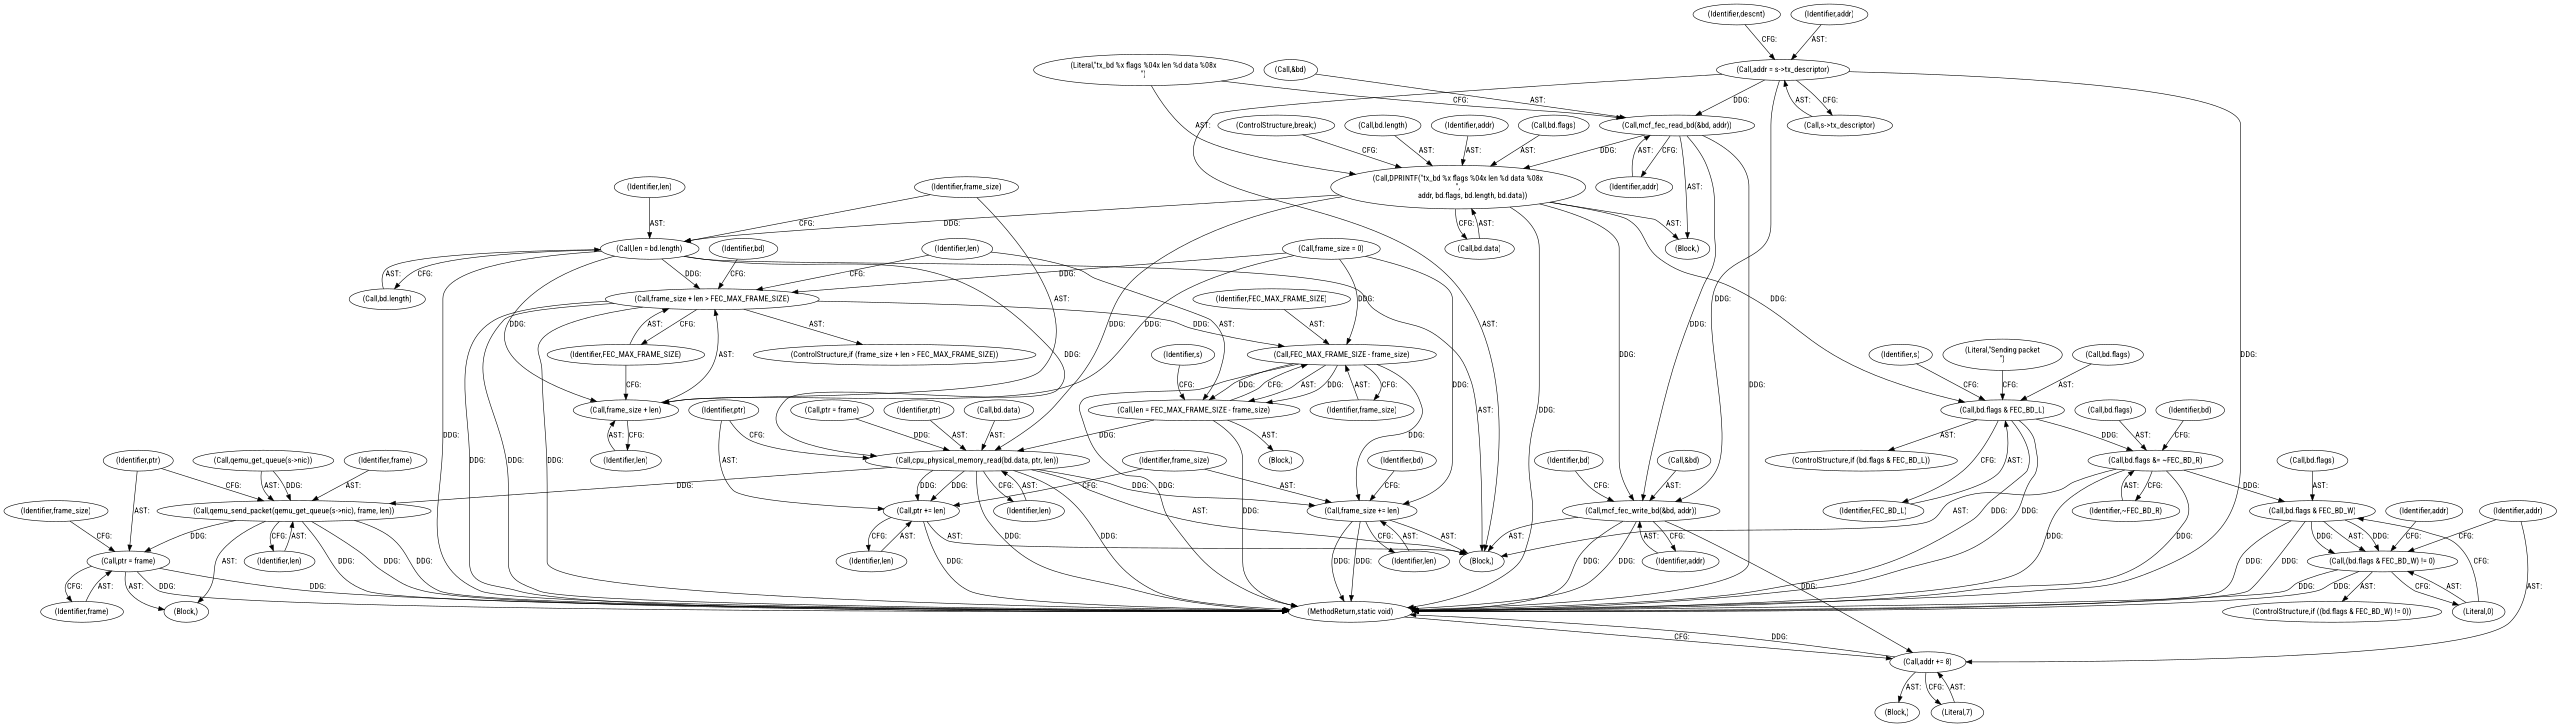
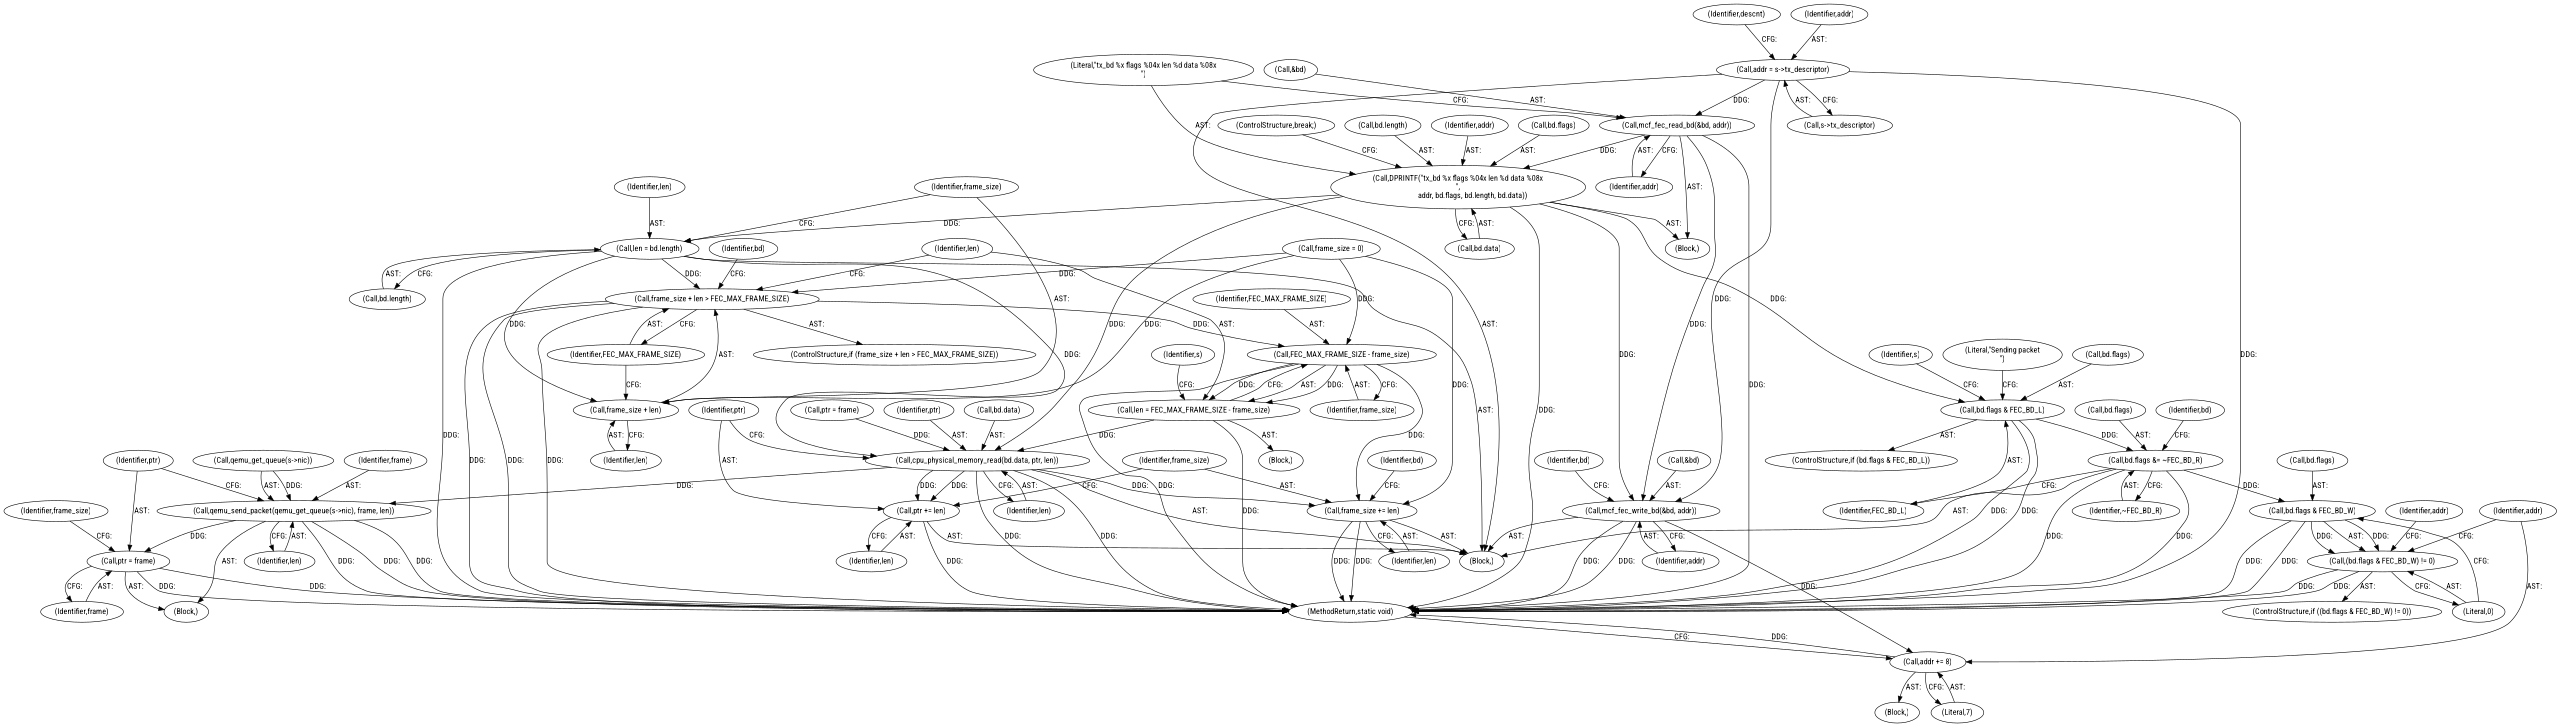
edge "(Call,bd.flags & FEC_BD_L)" -> "(Identifier,FEC_BD_L)": now "(Call,bd.flags &= ~FEC_BD_R)" -> "(Identifier,FEC_BD_L)"
